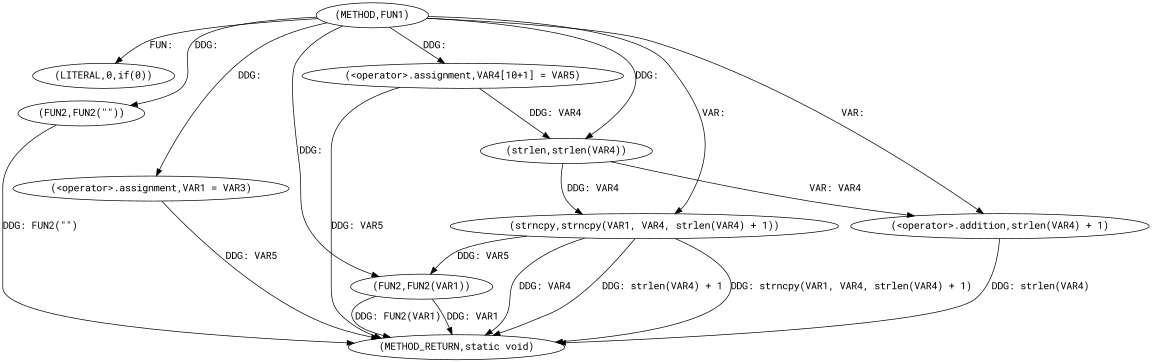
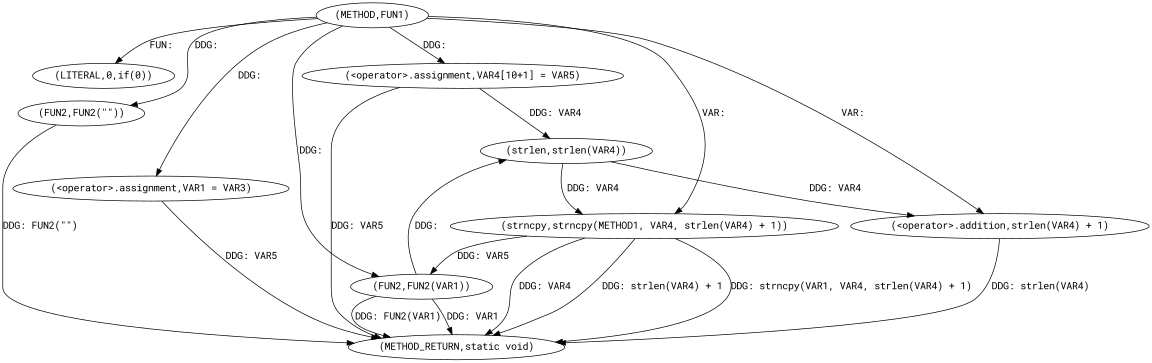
edge "(METHOD,FUN1)" -> "(strlen,strlen(VAR4))": now "(FUN2,FUN2(VAR1))" -> "(strlen,strlen(VAR4))"
edge "(strlen,strlen(VAR4))" -> "(<operator>.addition,strlen(VAR4) + 1)": label "VAR: VAR4" -> "DDG: VAR4"
node "(strncpy,strncpy(VAR1, VAR4, strlen(VAR4) + 1))": label "(strncpy,strncpy(VAR1, VAR4, strlen(VAR4) + 1))" -> "(strncpy,strncpy(METHOD1, VAR4, strlen(VAR4) + 1))"
